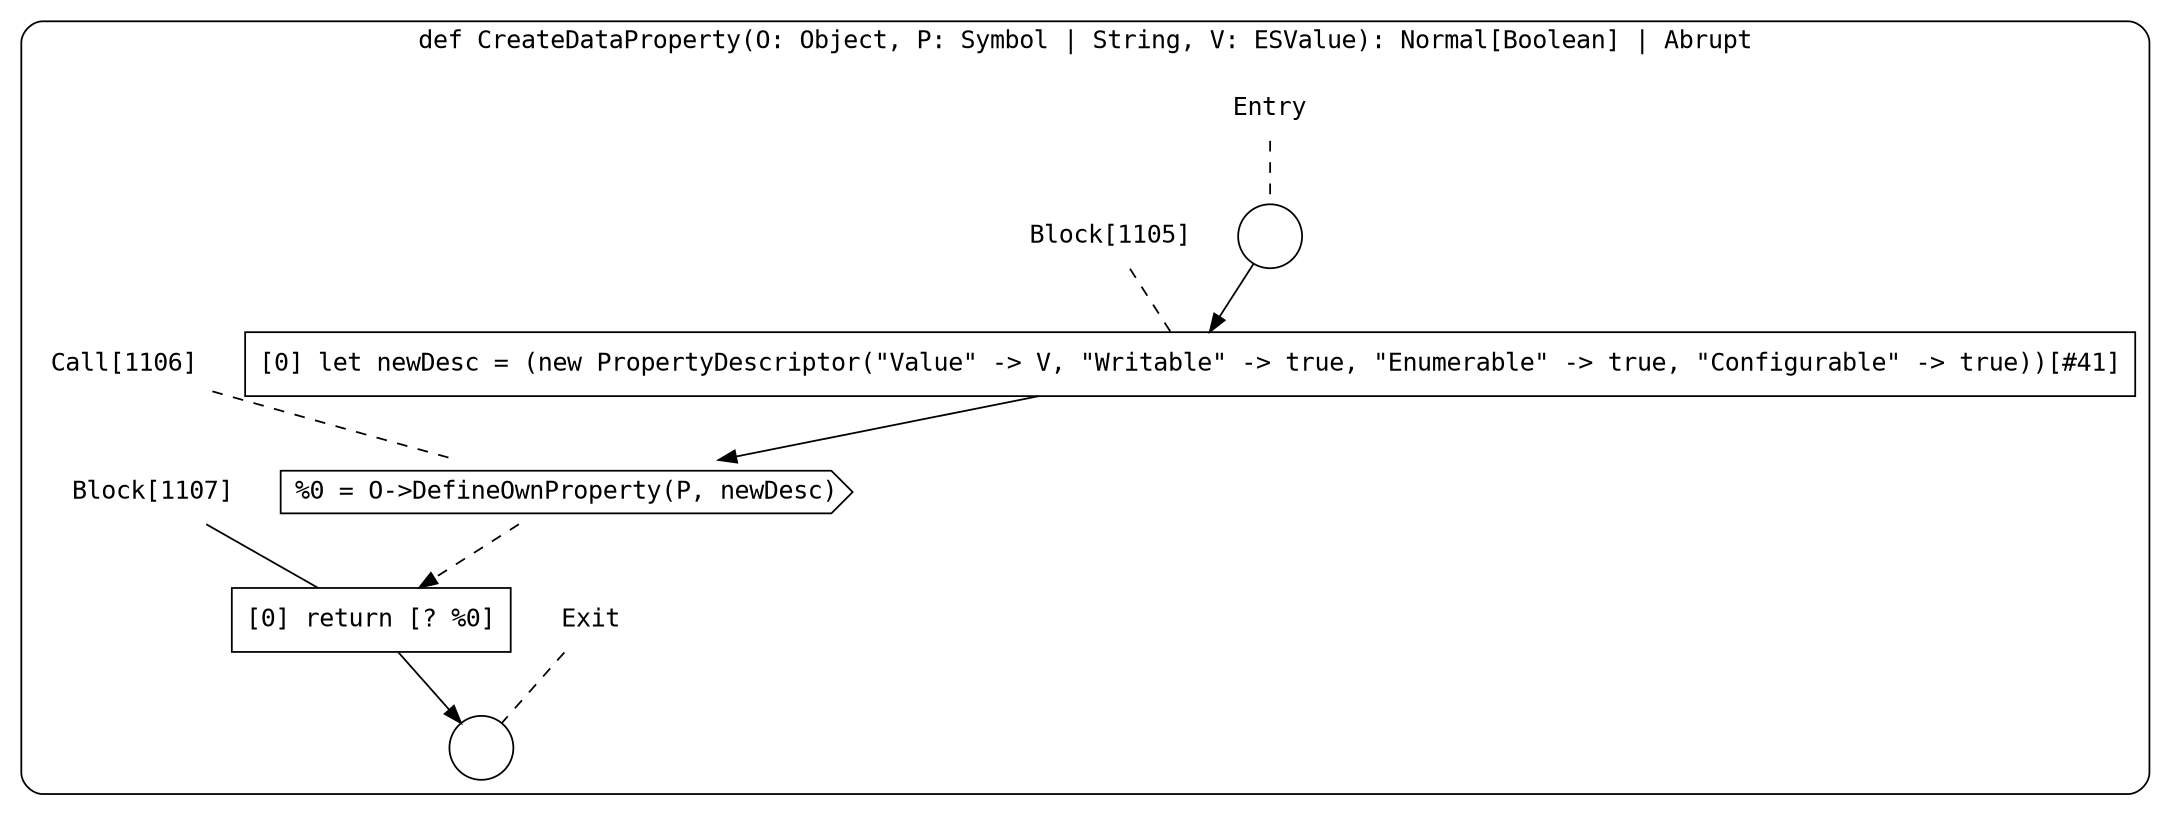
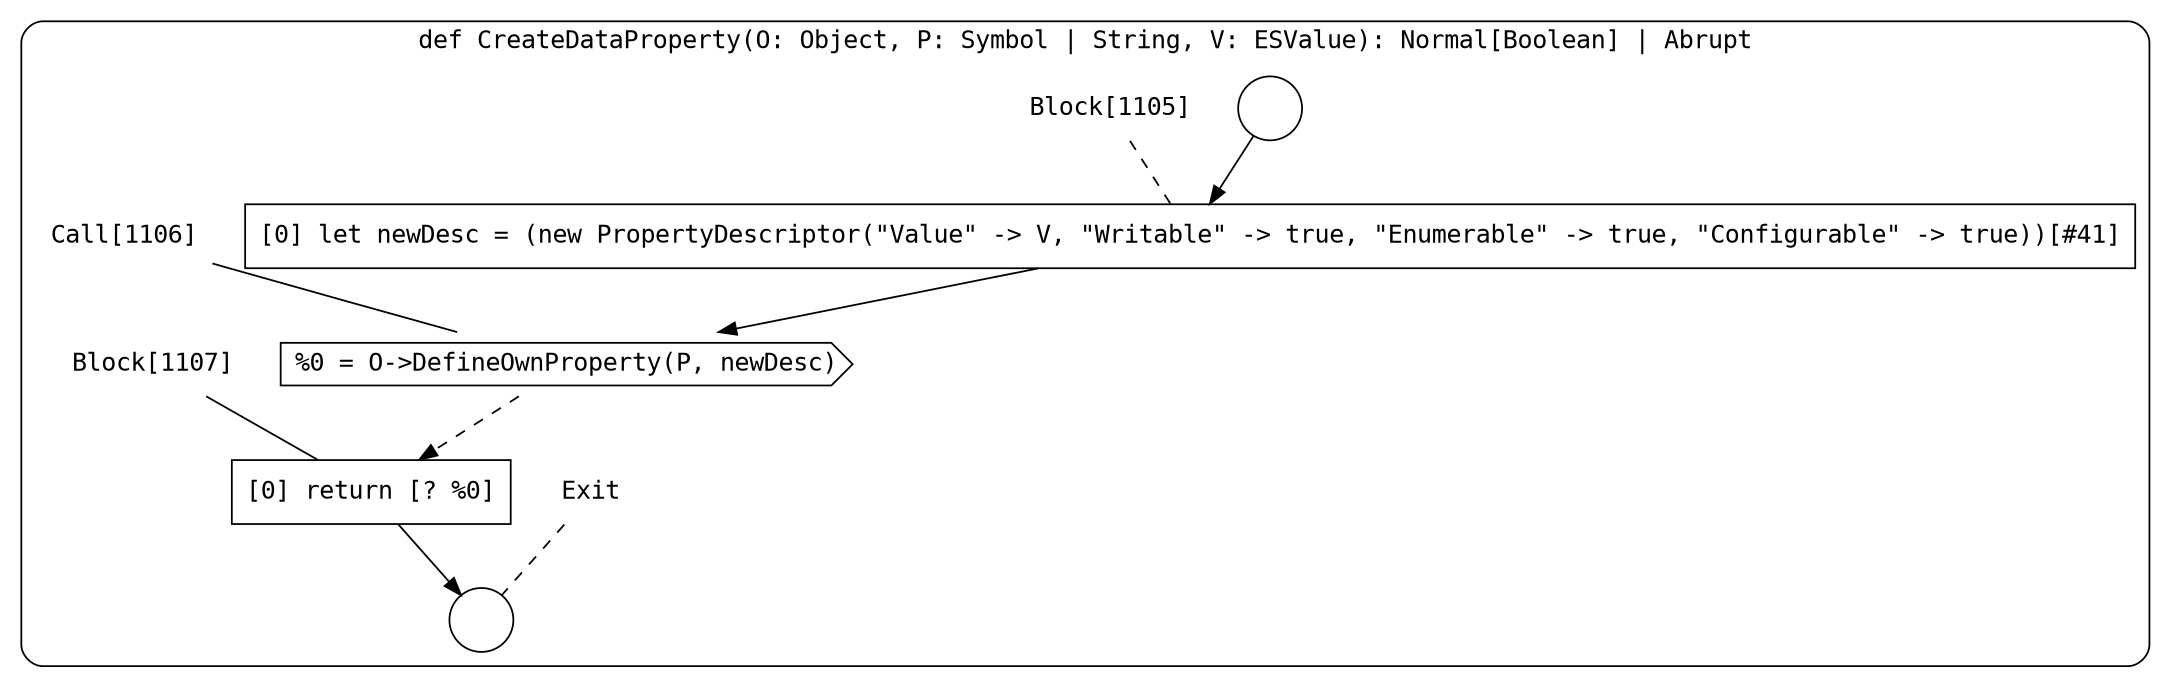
node "Entry": removed
edge "Call[1106]" -- "%0 = O->DefineOwnProperty(P, newDesc)": style dashed -> solid
